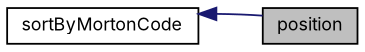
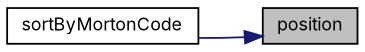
edge "position" -> "sortByMortonCode": reversed
